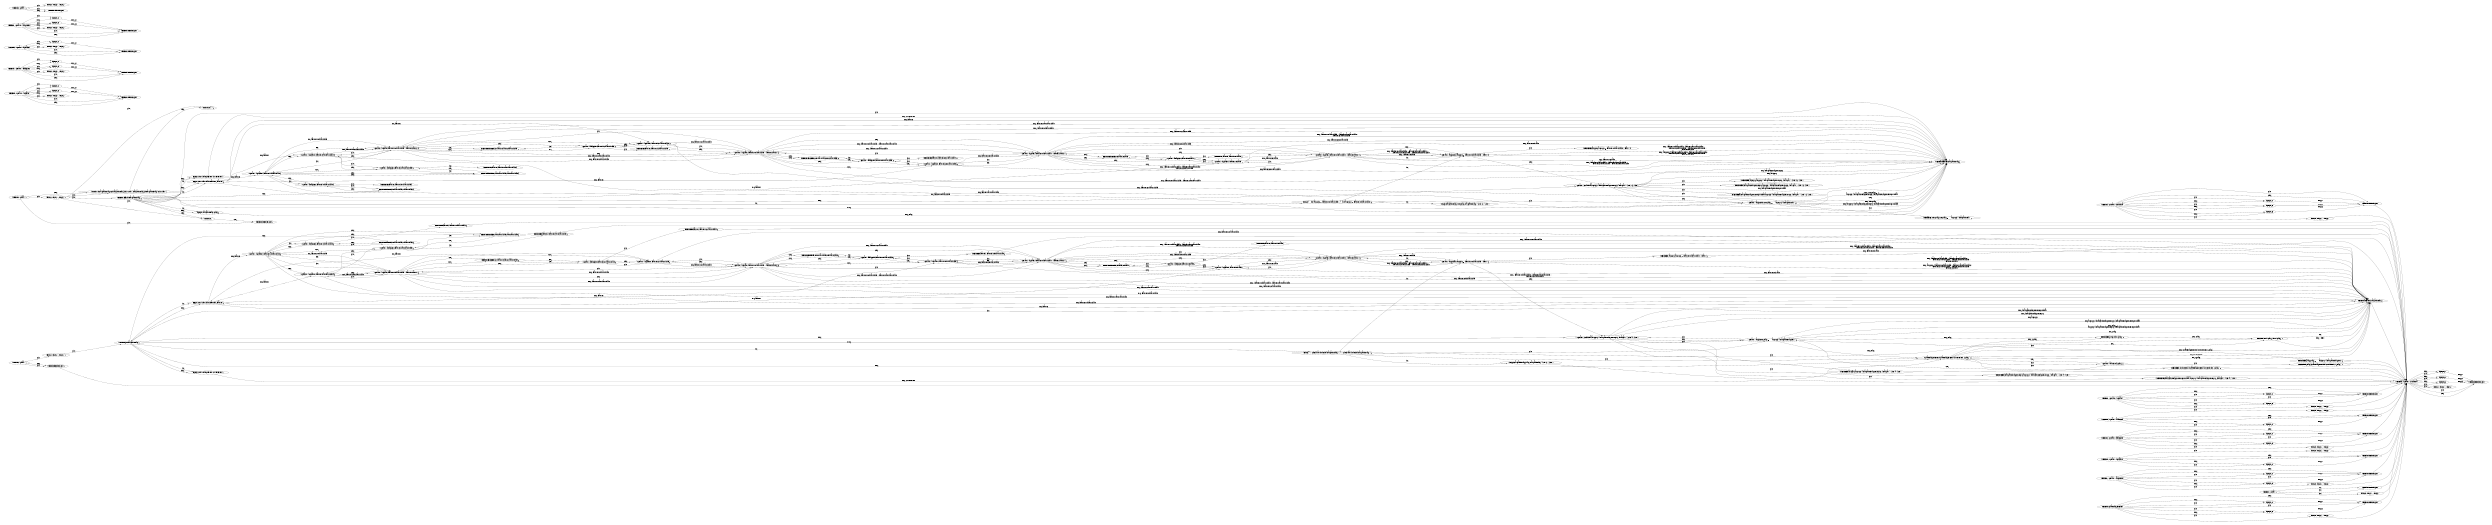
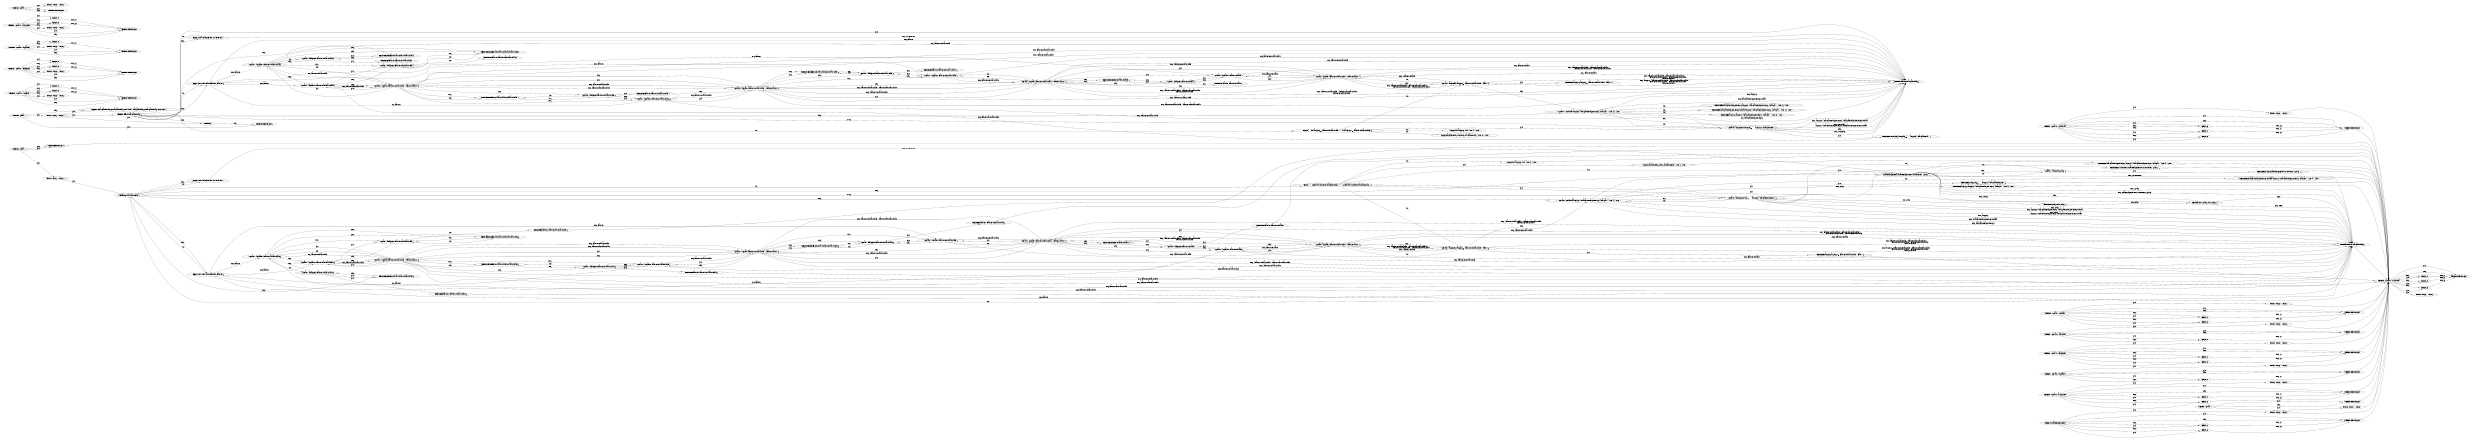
node "(UNKNOWN,},})": removed
node "<(LOCAL,bool as_popup: bool)<SUB>9</SUB>>": added
node "<(LOCAL,bool as_popup: bool)<SUB>5</SUB>>": added
node "(PARAM,NavigationPolicy policy)": removed
